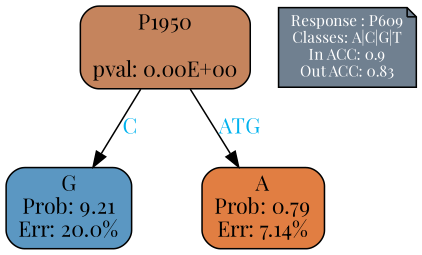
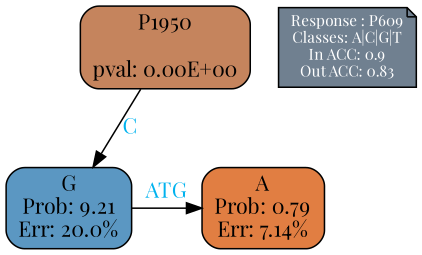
edge "P1950 pval: 0.00E+00" -> "A Prob: 0.79 Err: 7.14%": now "G Prob: 9.21 Err: 20.0%" -> "A Prob: 0.79 Err: 7.14%"
